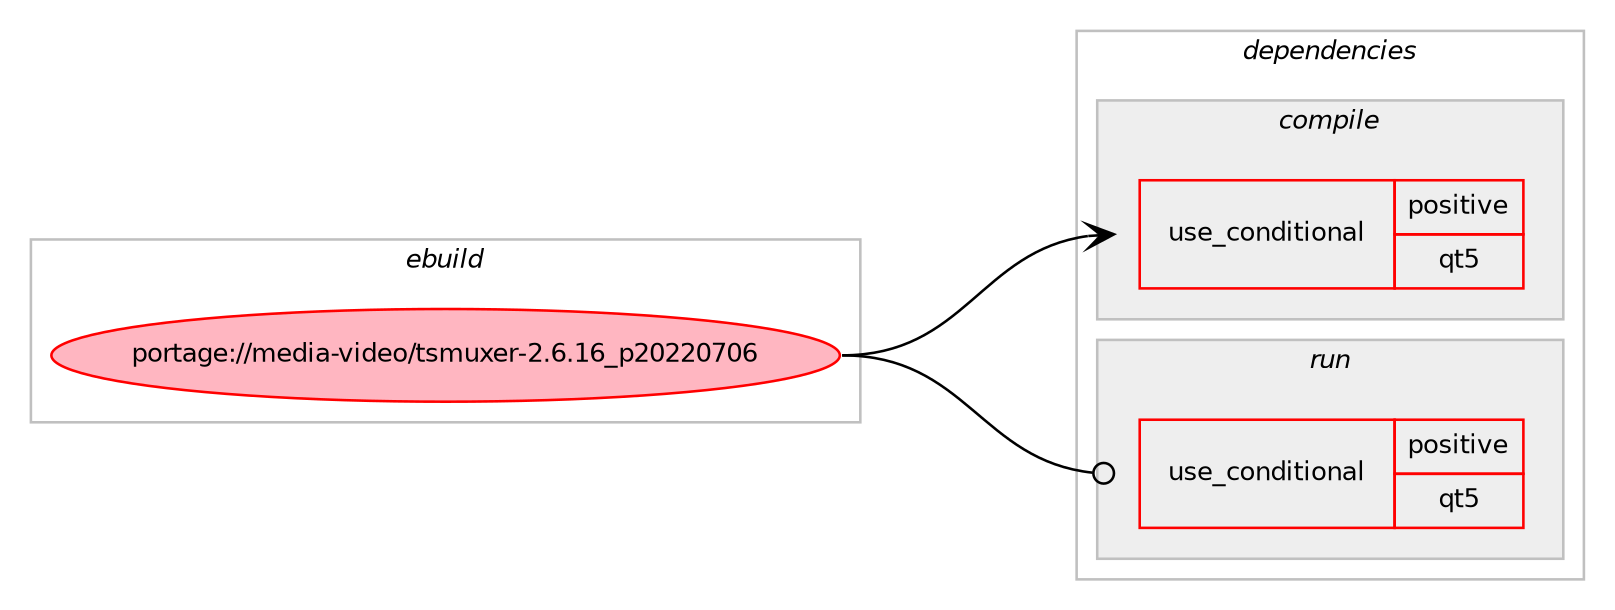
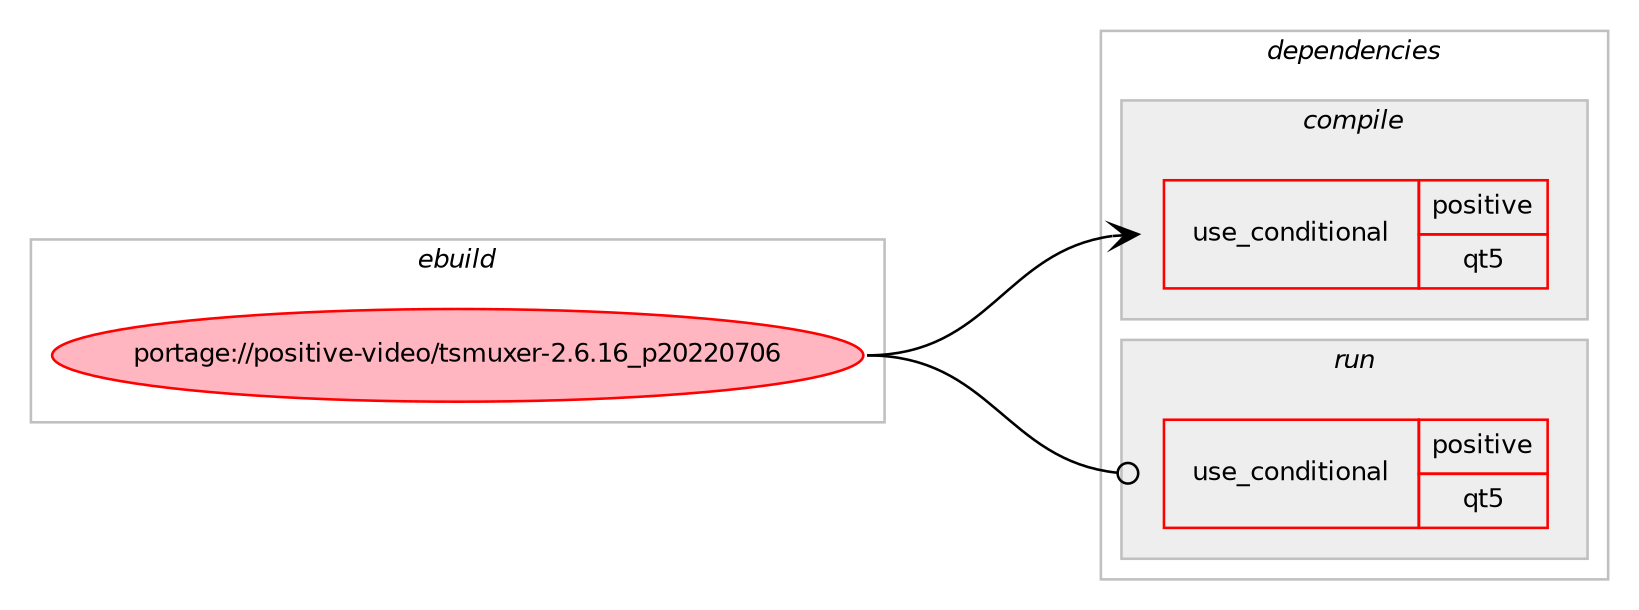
node "portage://media-video/tsmuxer-2.6.16_p20220706": label "portage://media-video/tsmuxer-2.6.16_p20220706" -> "portage://positive-video/tsmuxer-2.6.16_p20220706"
